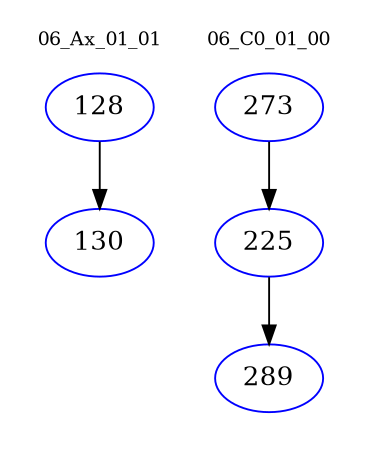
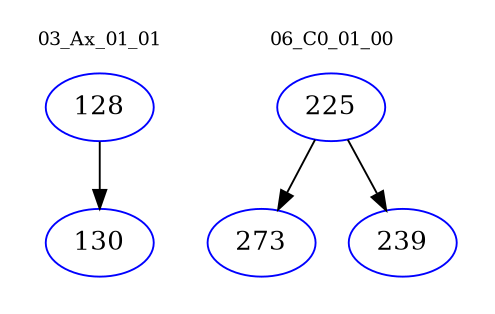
cluster "06_Ax_01_01": label "06_Ax_01_01" -> "03_Ax_01_01"
edge "273" -> "225": reversed
node "289": label "289" -> "239"
